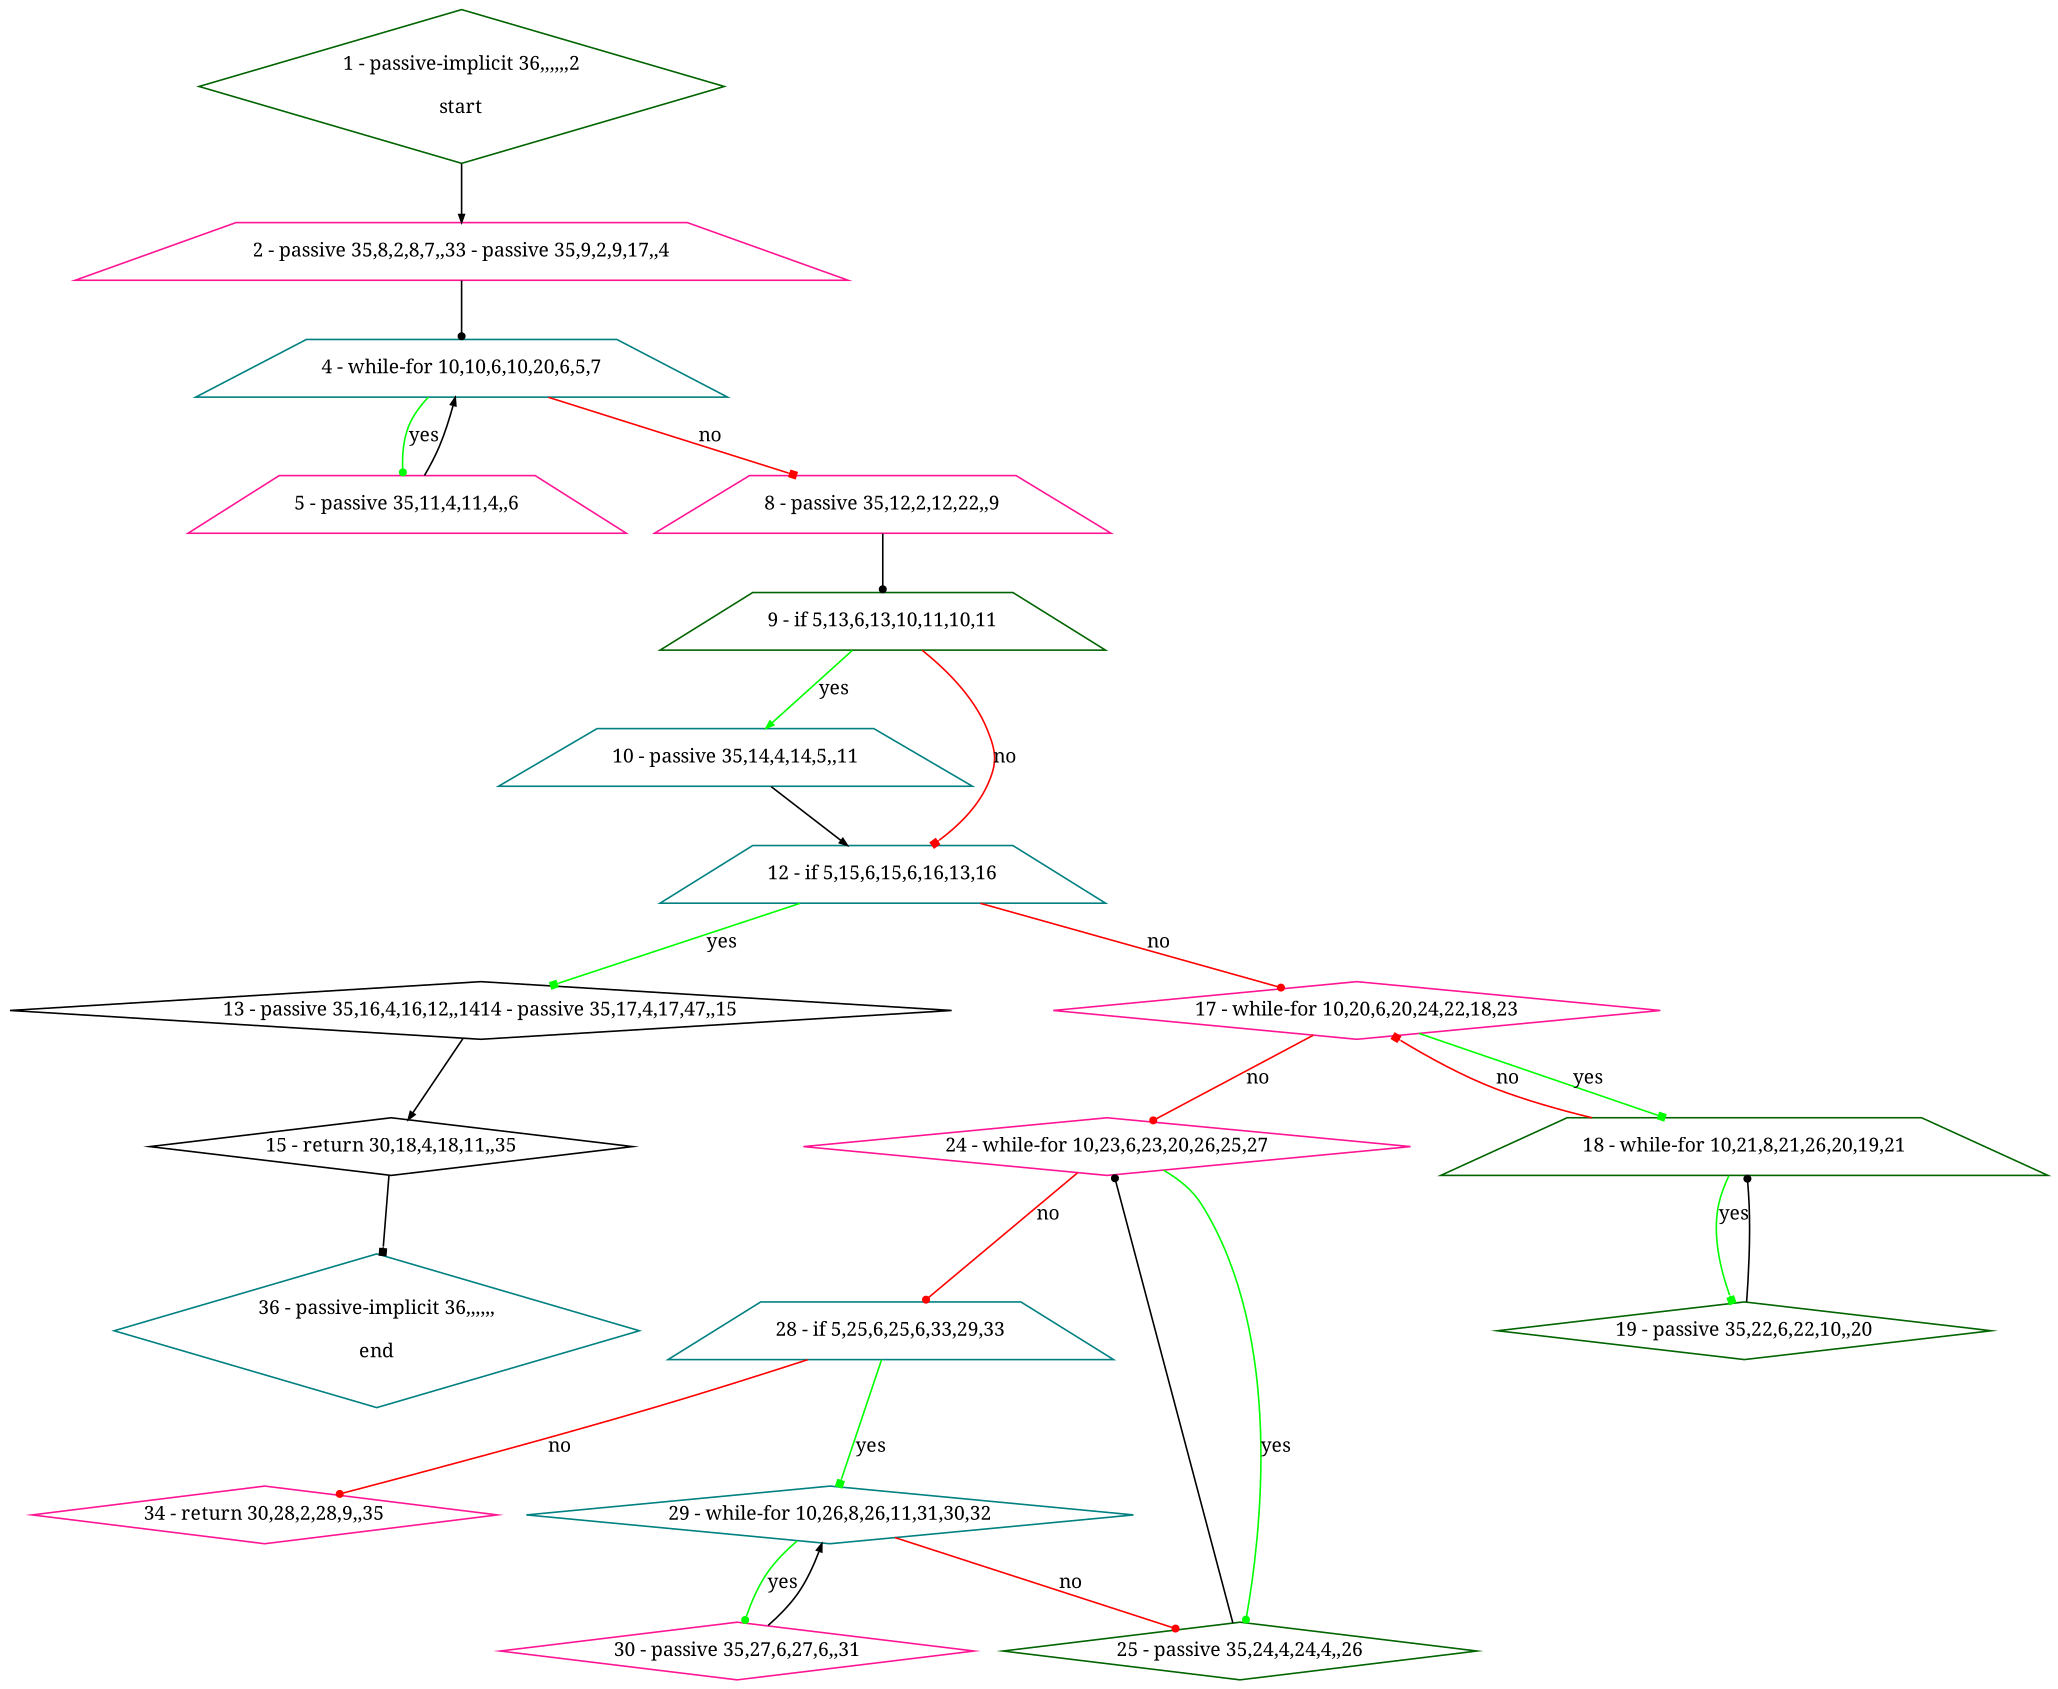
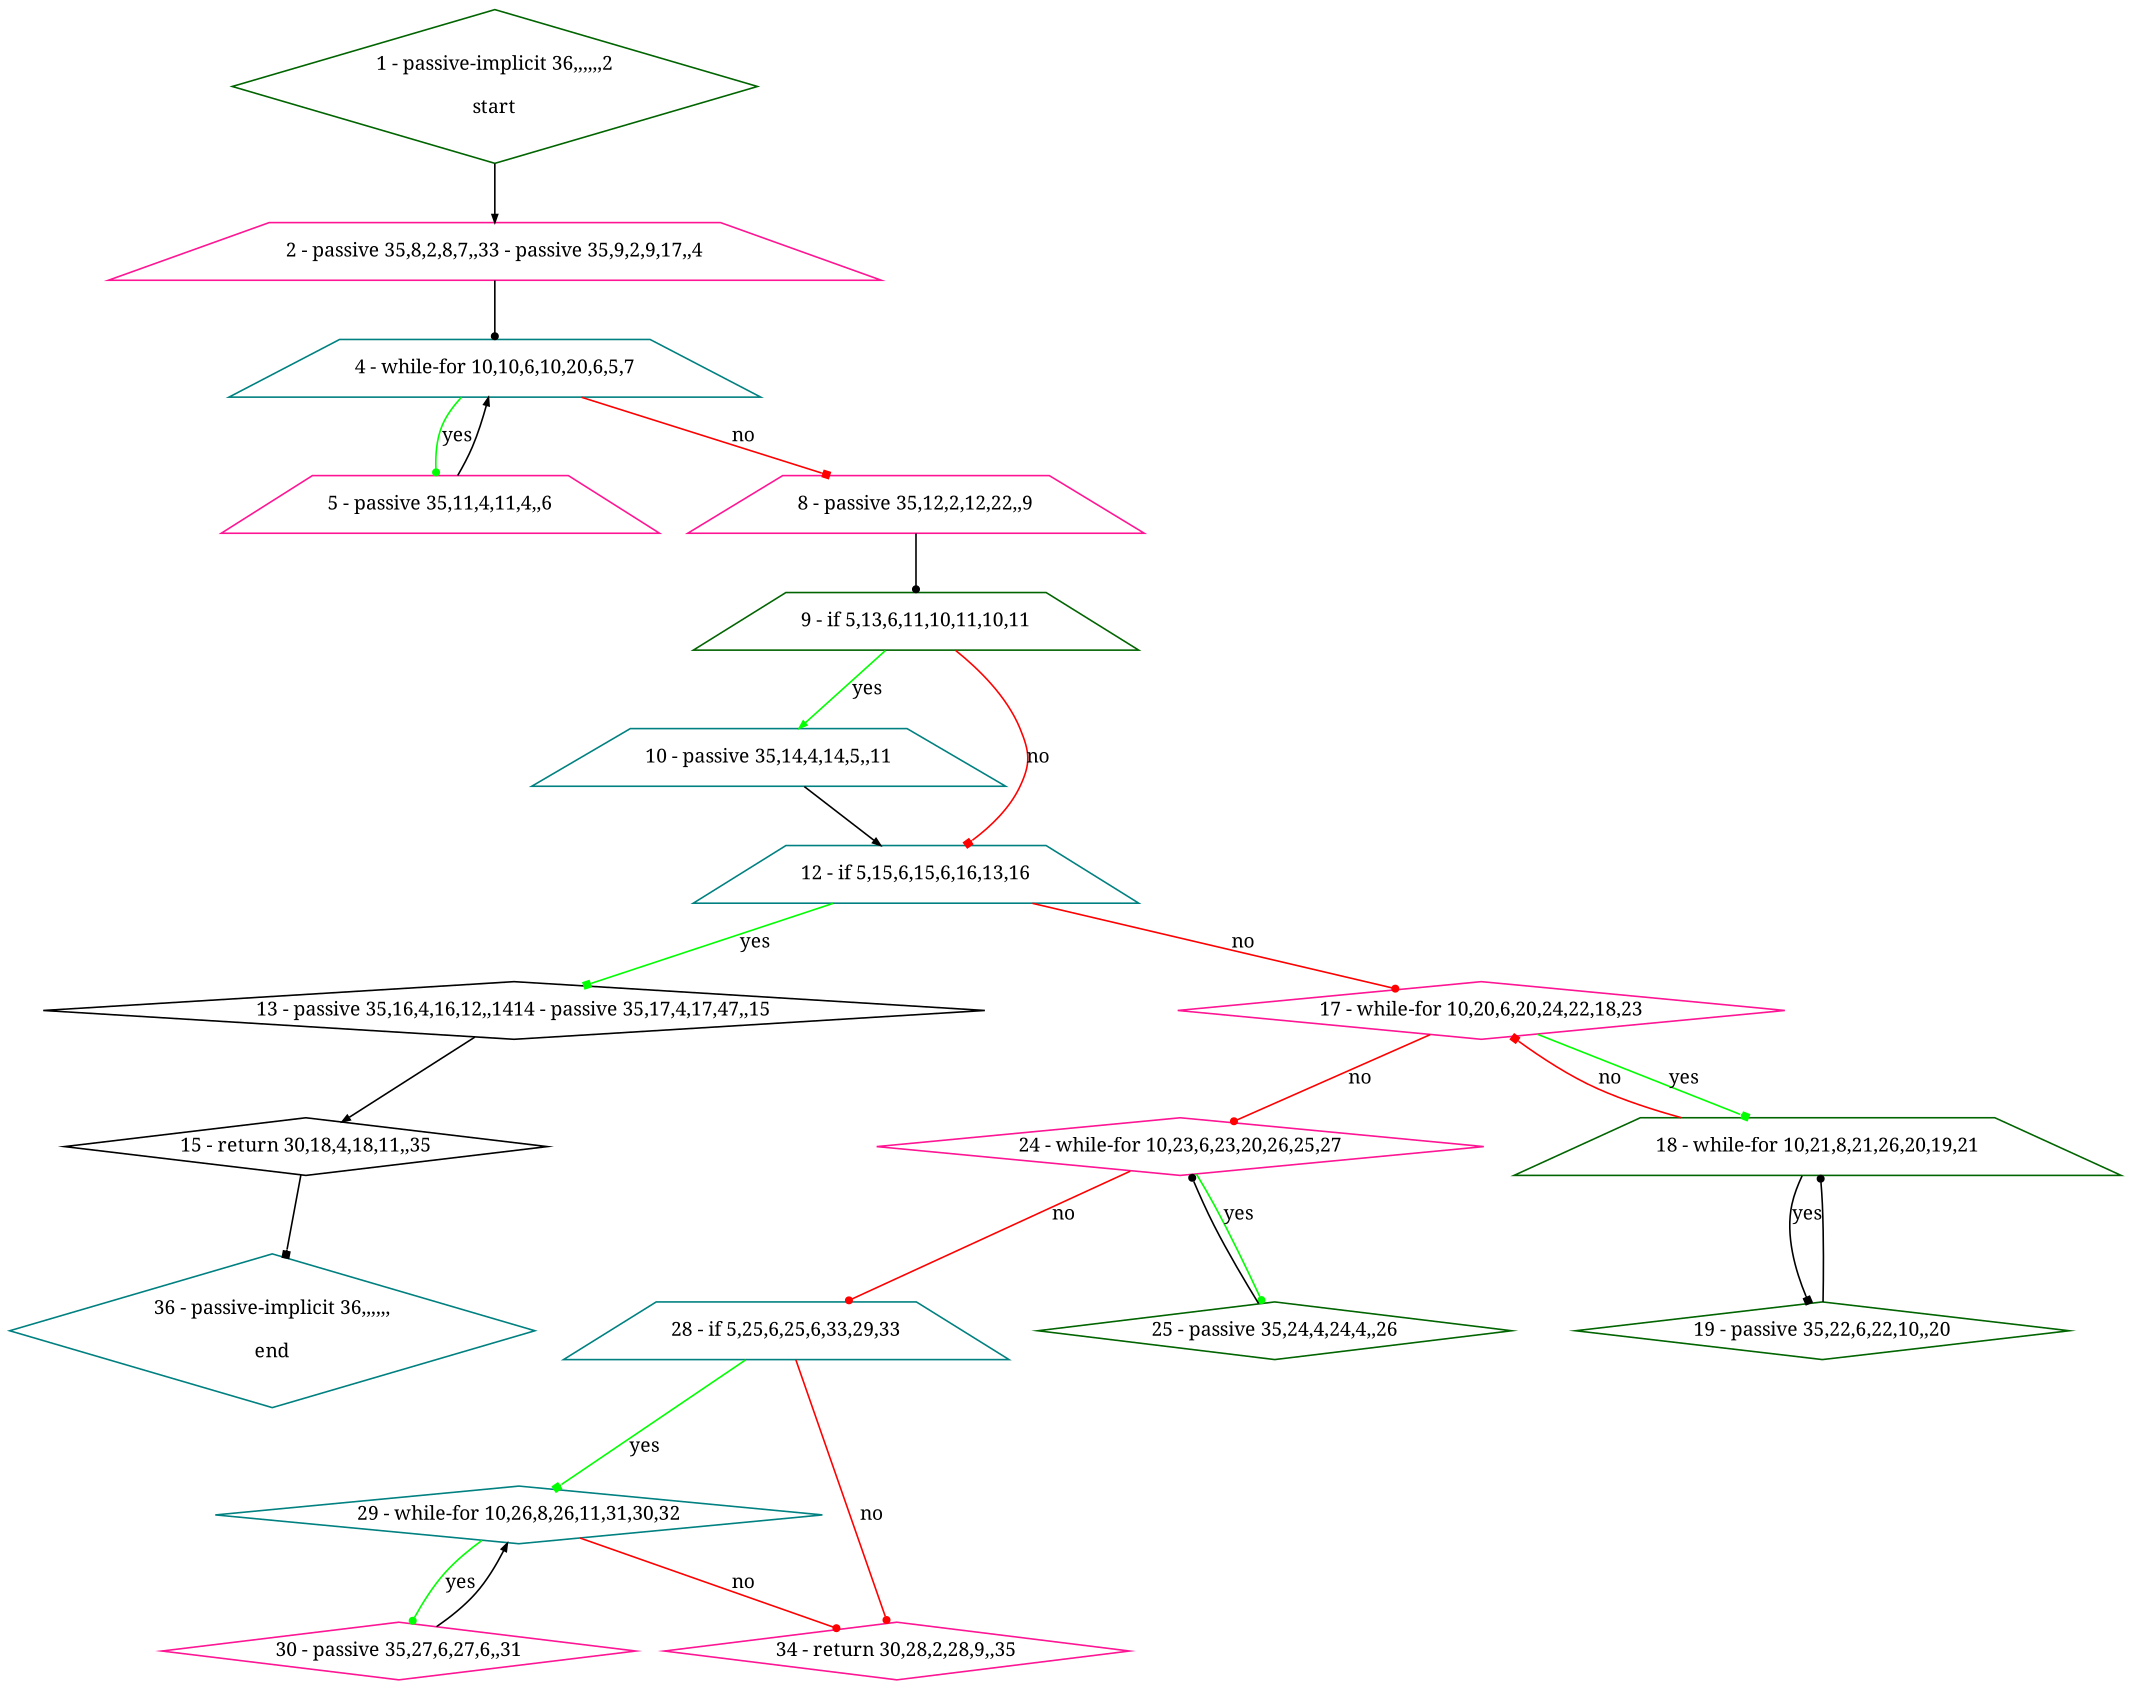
node "9 - if 5,13,6,13,10,11,10,11": label "9 - if 5,13,6,13,10,11,10,11" -> "9 - if 5,13,6,11,10,11,10,11"
edge "18 - while-for 10,21,8,21,26,20,19,21" -> "19 - passive 35,22,6,22,10,,20": color #00ff00 -> #000000
edge "29 - while-for 10,26,8,26,11,31,30,32" -> "25 - passive 35,24,4,24,4,,26": now "29 - while-for 10,26,8,26,11,31,30,32" -> "34 - return 30,28,2,28,9,,35"
